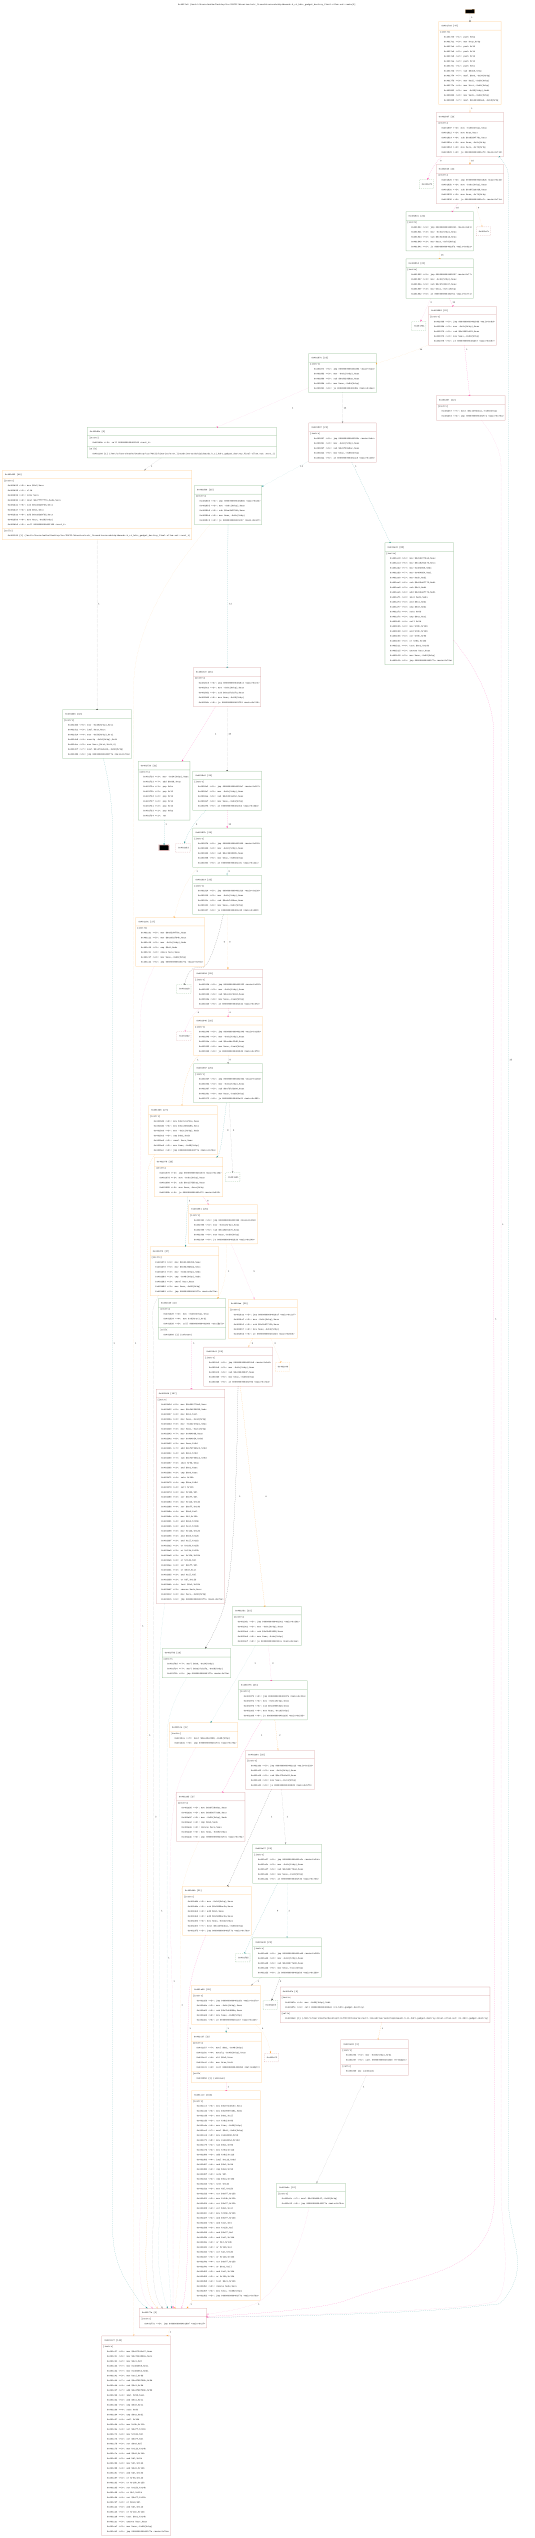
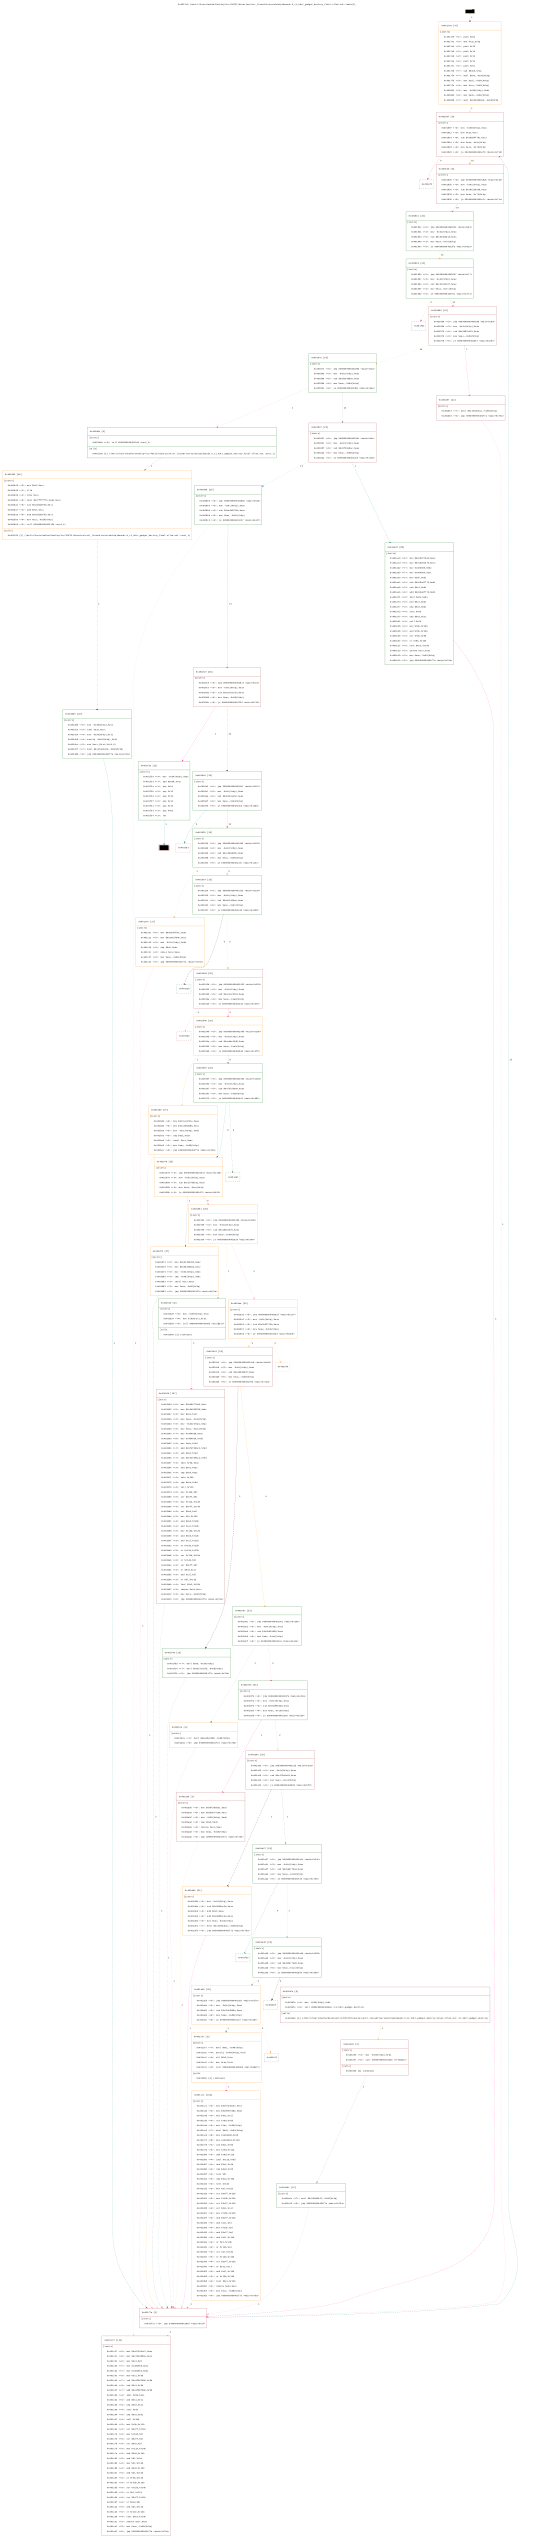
node "0x401efc": removed
